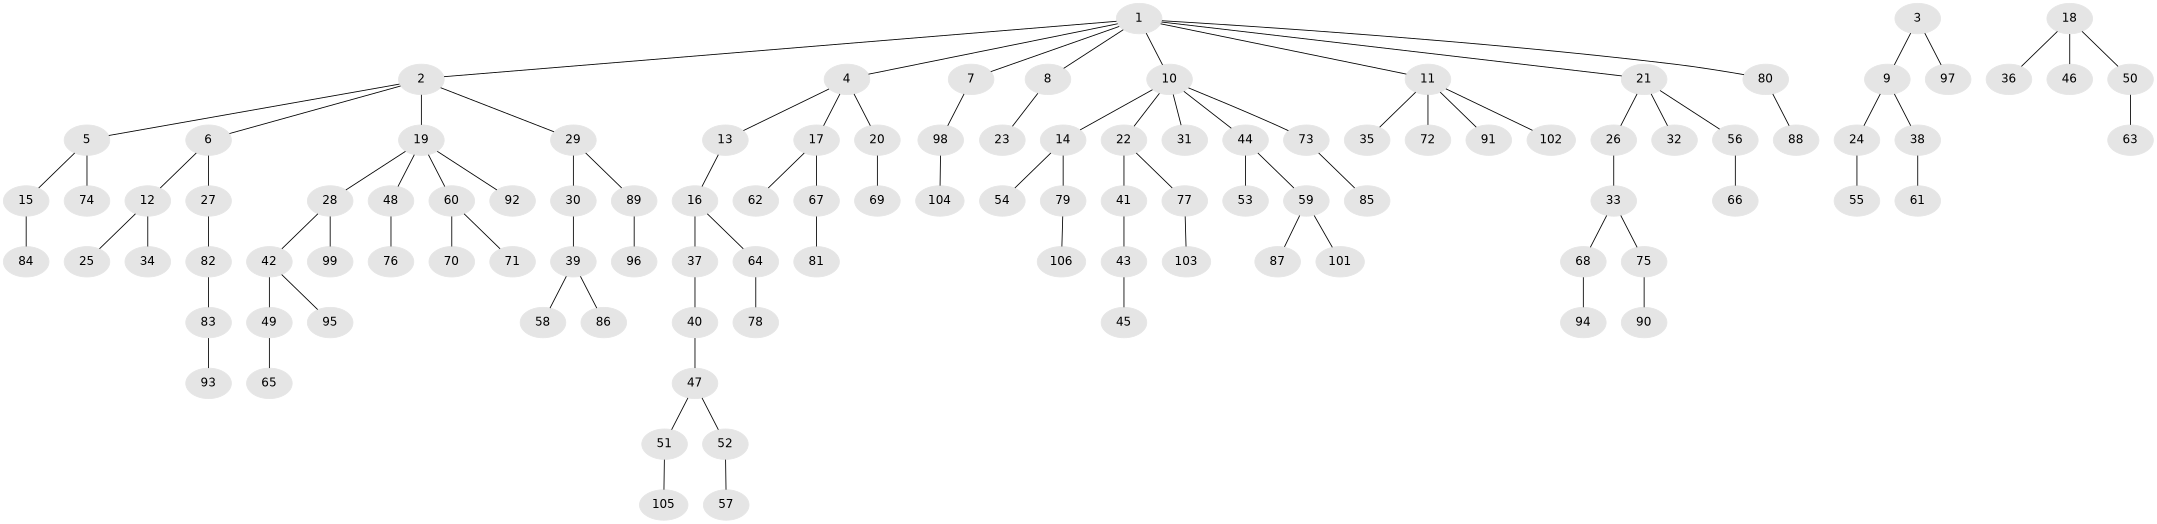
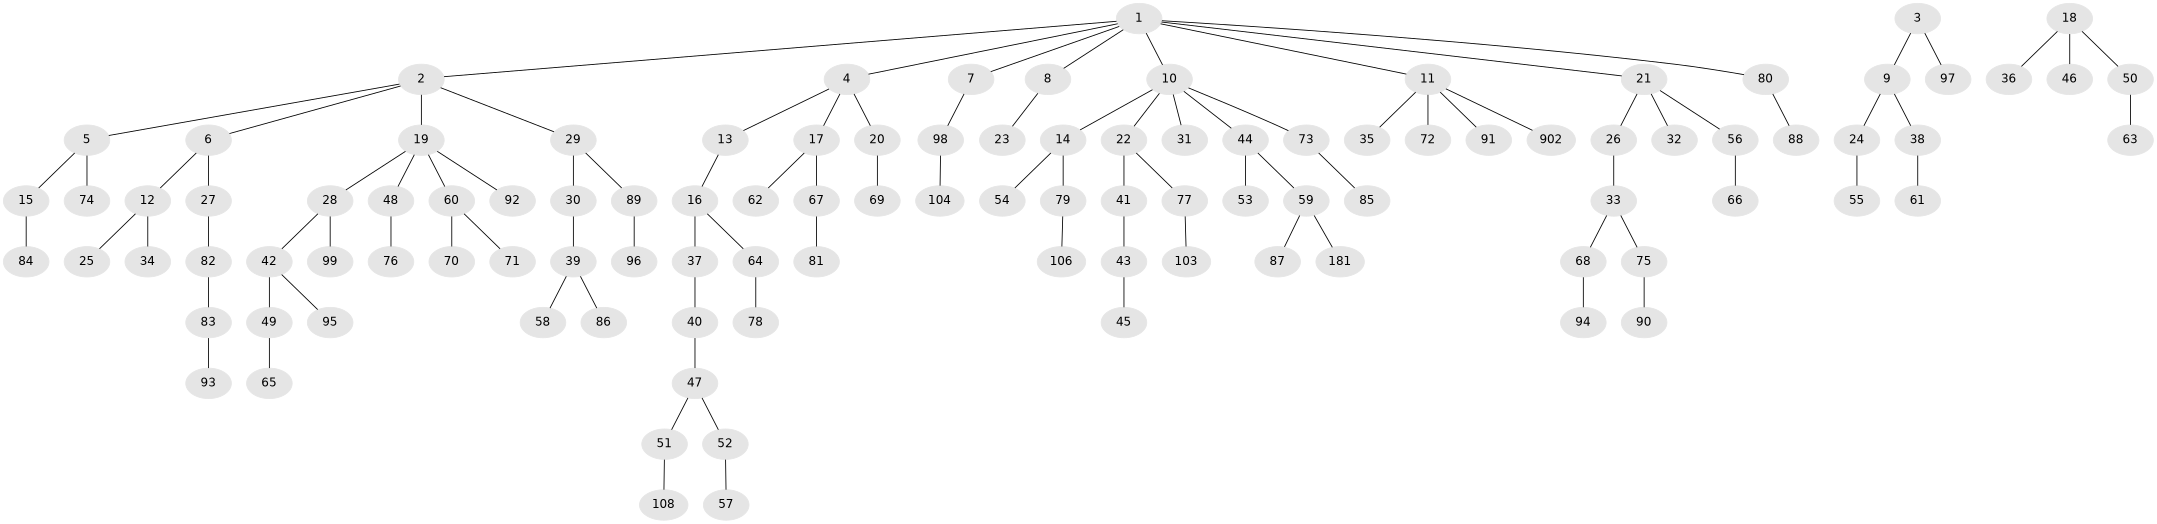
node "102": label "102" -> "902"
node "101": label "101" -> "181"
node "105": label "105" -> "108"
